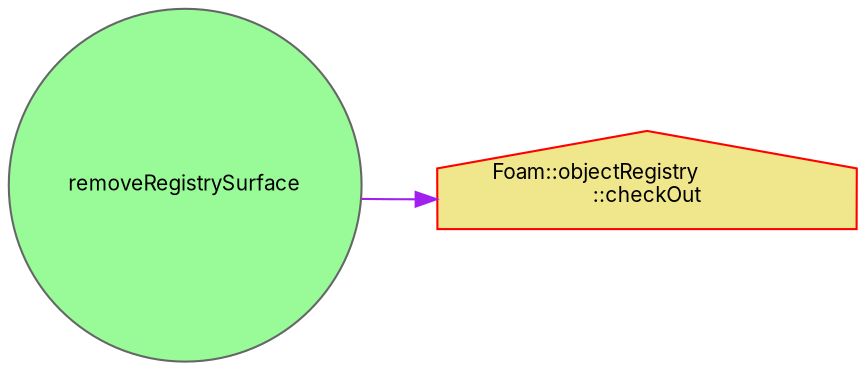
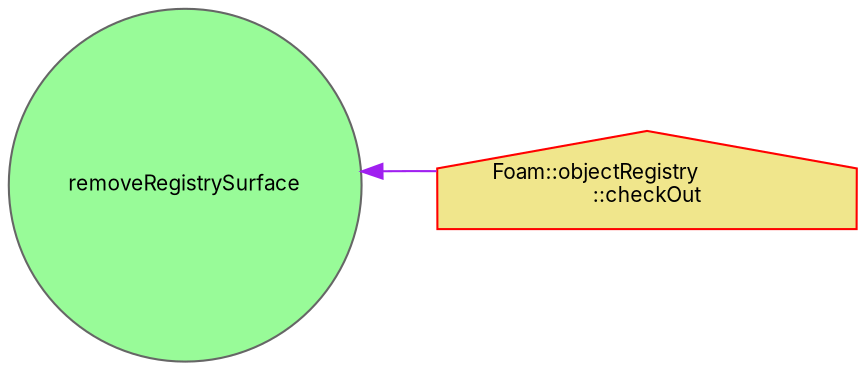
edge "removeRegistrySurface" -> "Foam::objectRegistry ::checkOut": reversed
